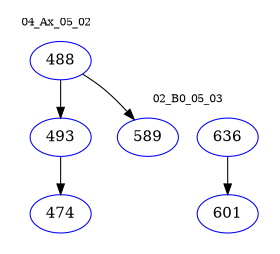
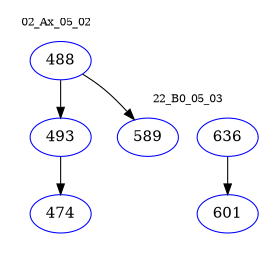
cluster "04_Ax_05_02": label "04_Ax_05_02" -> "02_Ax_05_02"
cluster "02_B0_05_03": label "02_B0_05_03" -> "22_B0_05_03"
